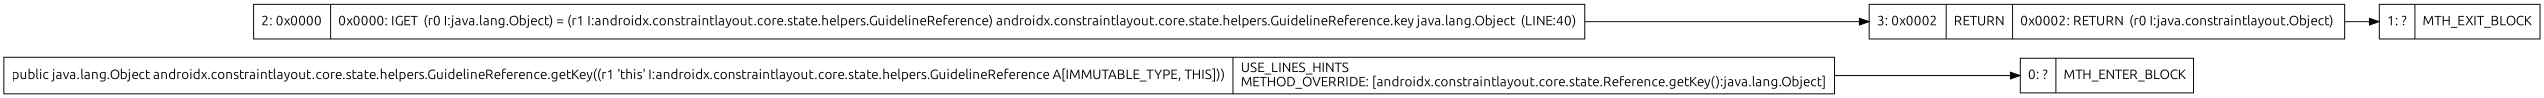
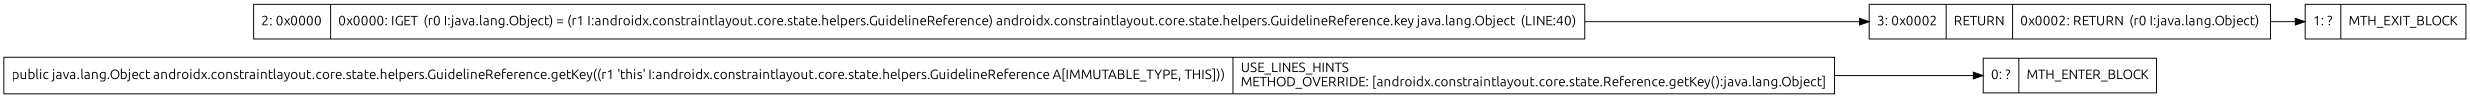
node "3: 0x0002": text "0x0002: RETURN  (r0 I:java.constraintlayout.Object)" -> "0x0002: RETURN  (r0 I:java.lang.Object)"
